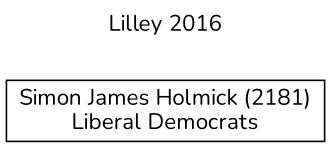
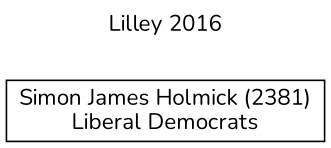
node "Simon James Holmick (2181) Liberal Democrats": label "Simon James Holmick (2181) Liberal Democrats" -> "Simon James Holmick (2381) Liberal Democrats"
